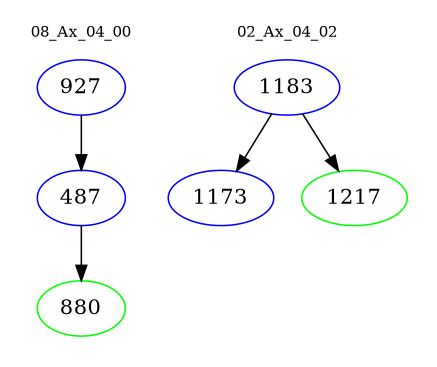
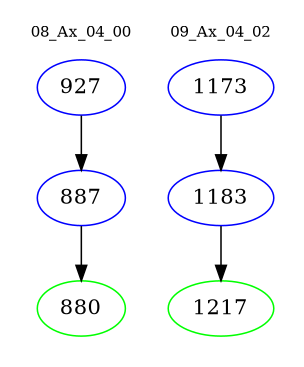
cluster "02_Ax_04_02": label "02_Ax_04_02" -> "09_Ax_04_02"
edge "1183" -> "1173": reversed
node "487": label "487" -> "887"
